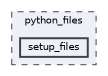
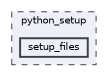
cluster "python_files": label "python_files" -> "python_setup"
